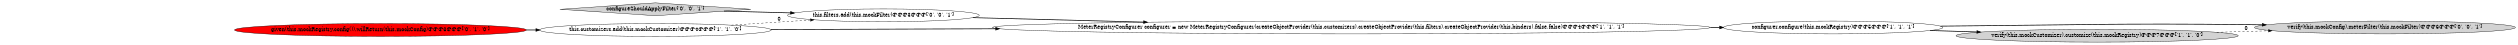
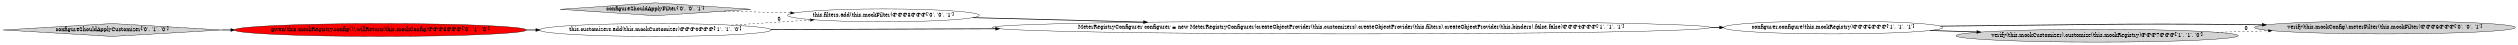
edge "configureShouldApplyFilter['0', '0', '1']" -> "this.filters.add(this.mockFilter)@@@3@@@['0', '0', '1']": style bold -> dashed
node "configureShouldApplyCustomizer['0', '1', '0']": added
